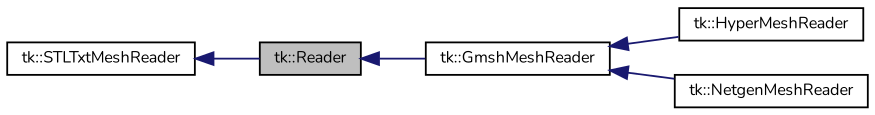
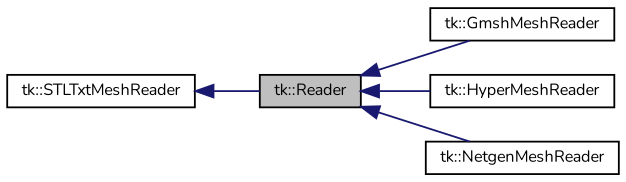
edge "tk::HyperMeshReader" -> "tk::GmshMeshReader": now "tk::HyperMeshReader" -> "tk::Reader"
edge "tk::NetgenMeshReader" -> "tk::GmshMeshReader": now "tk::NetgenMeshReader" -> "tk::Reader"
